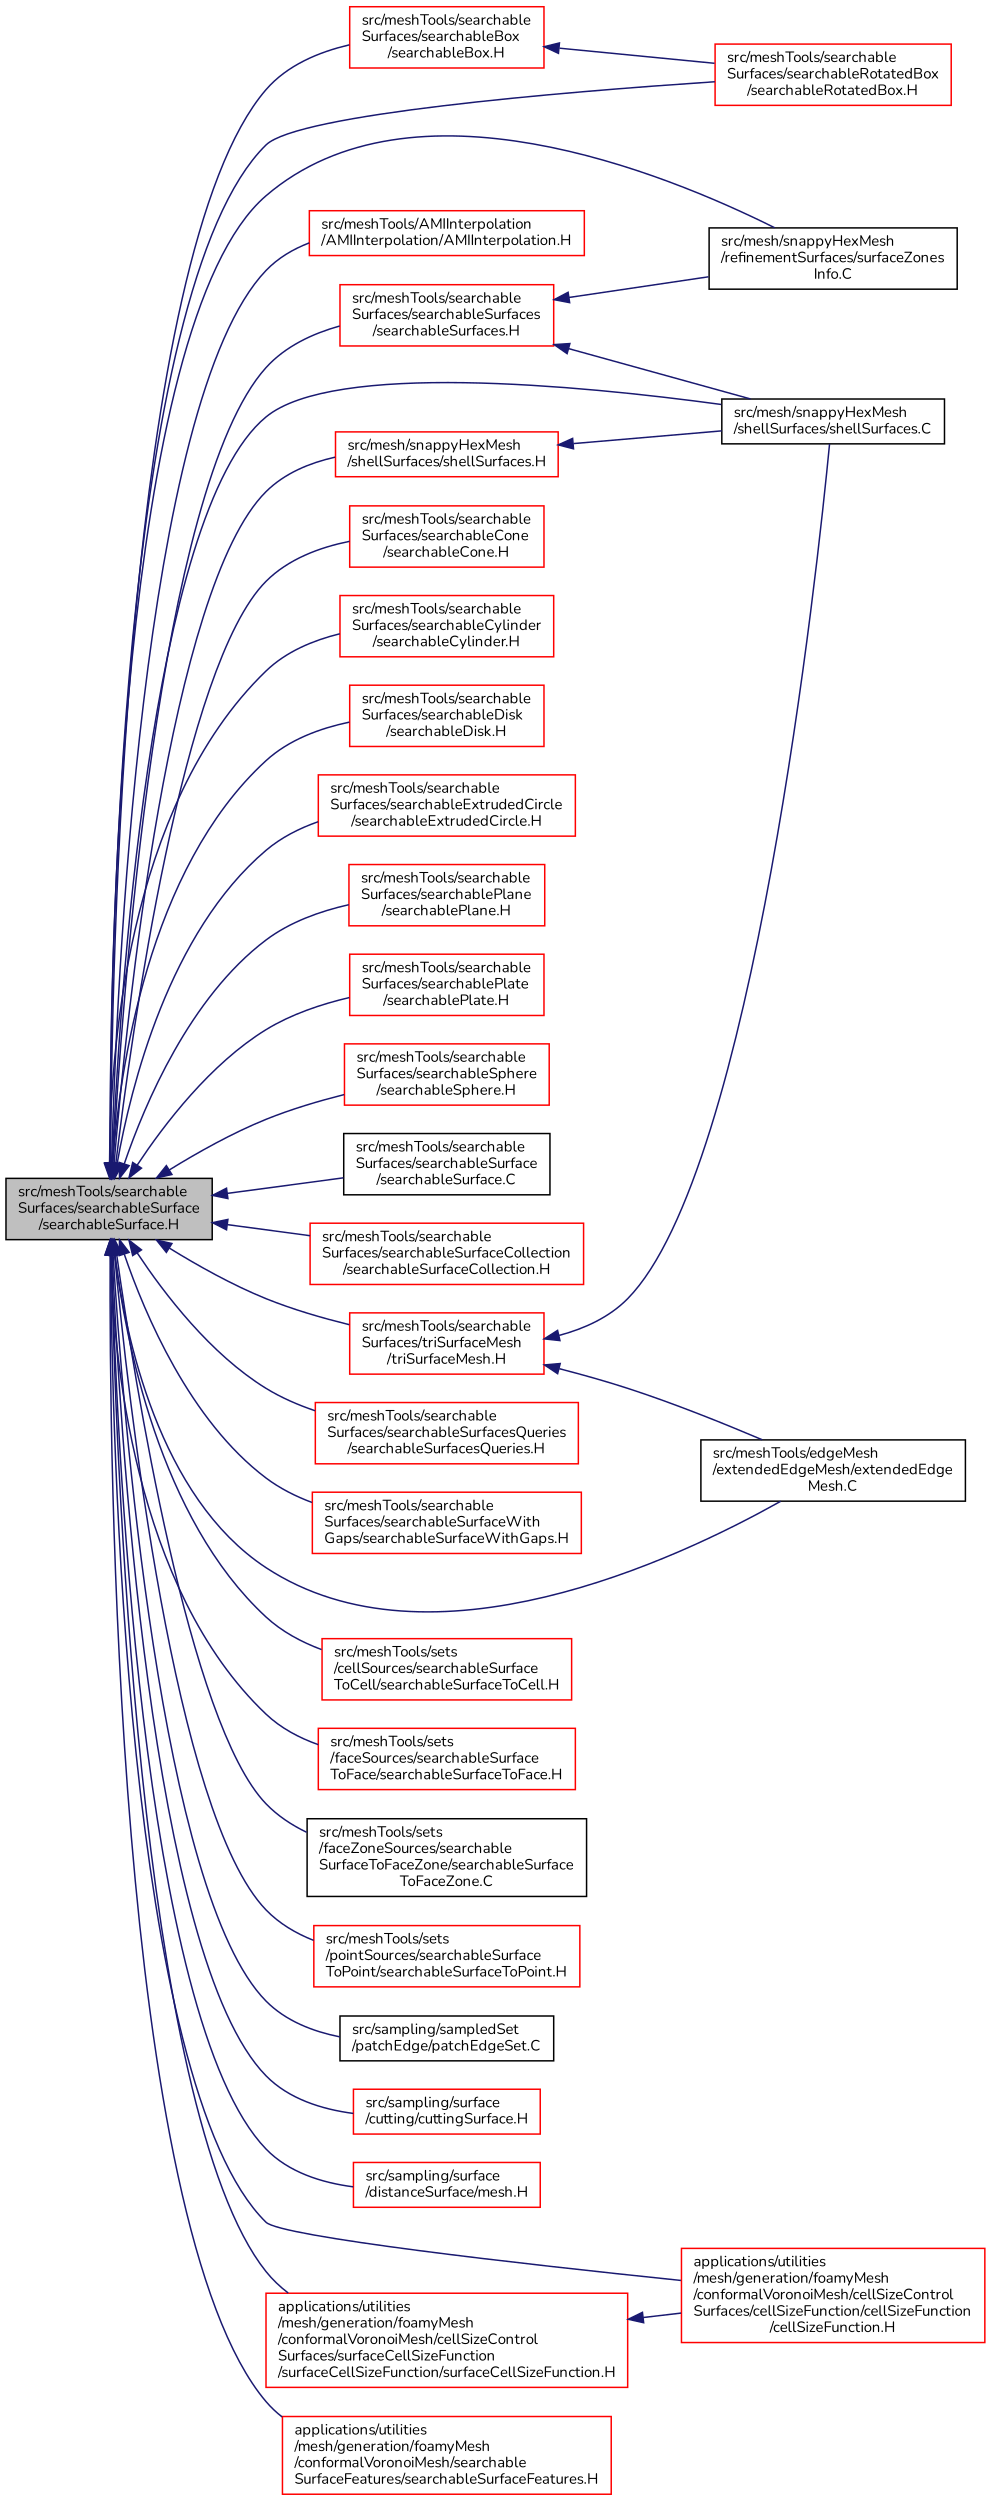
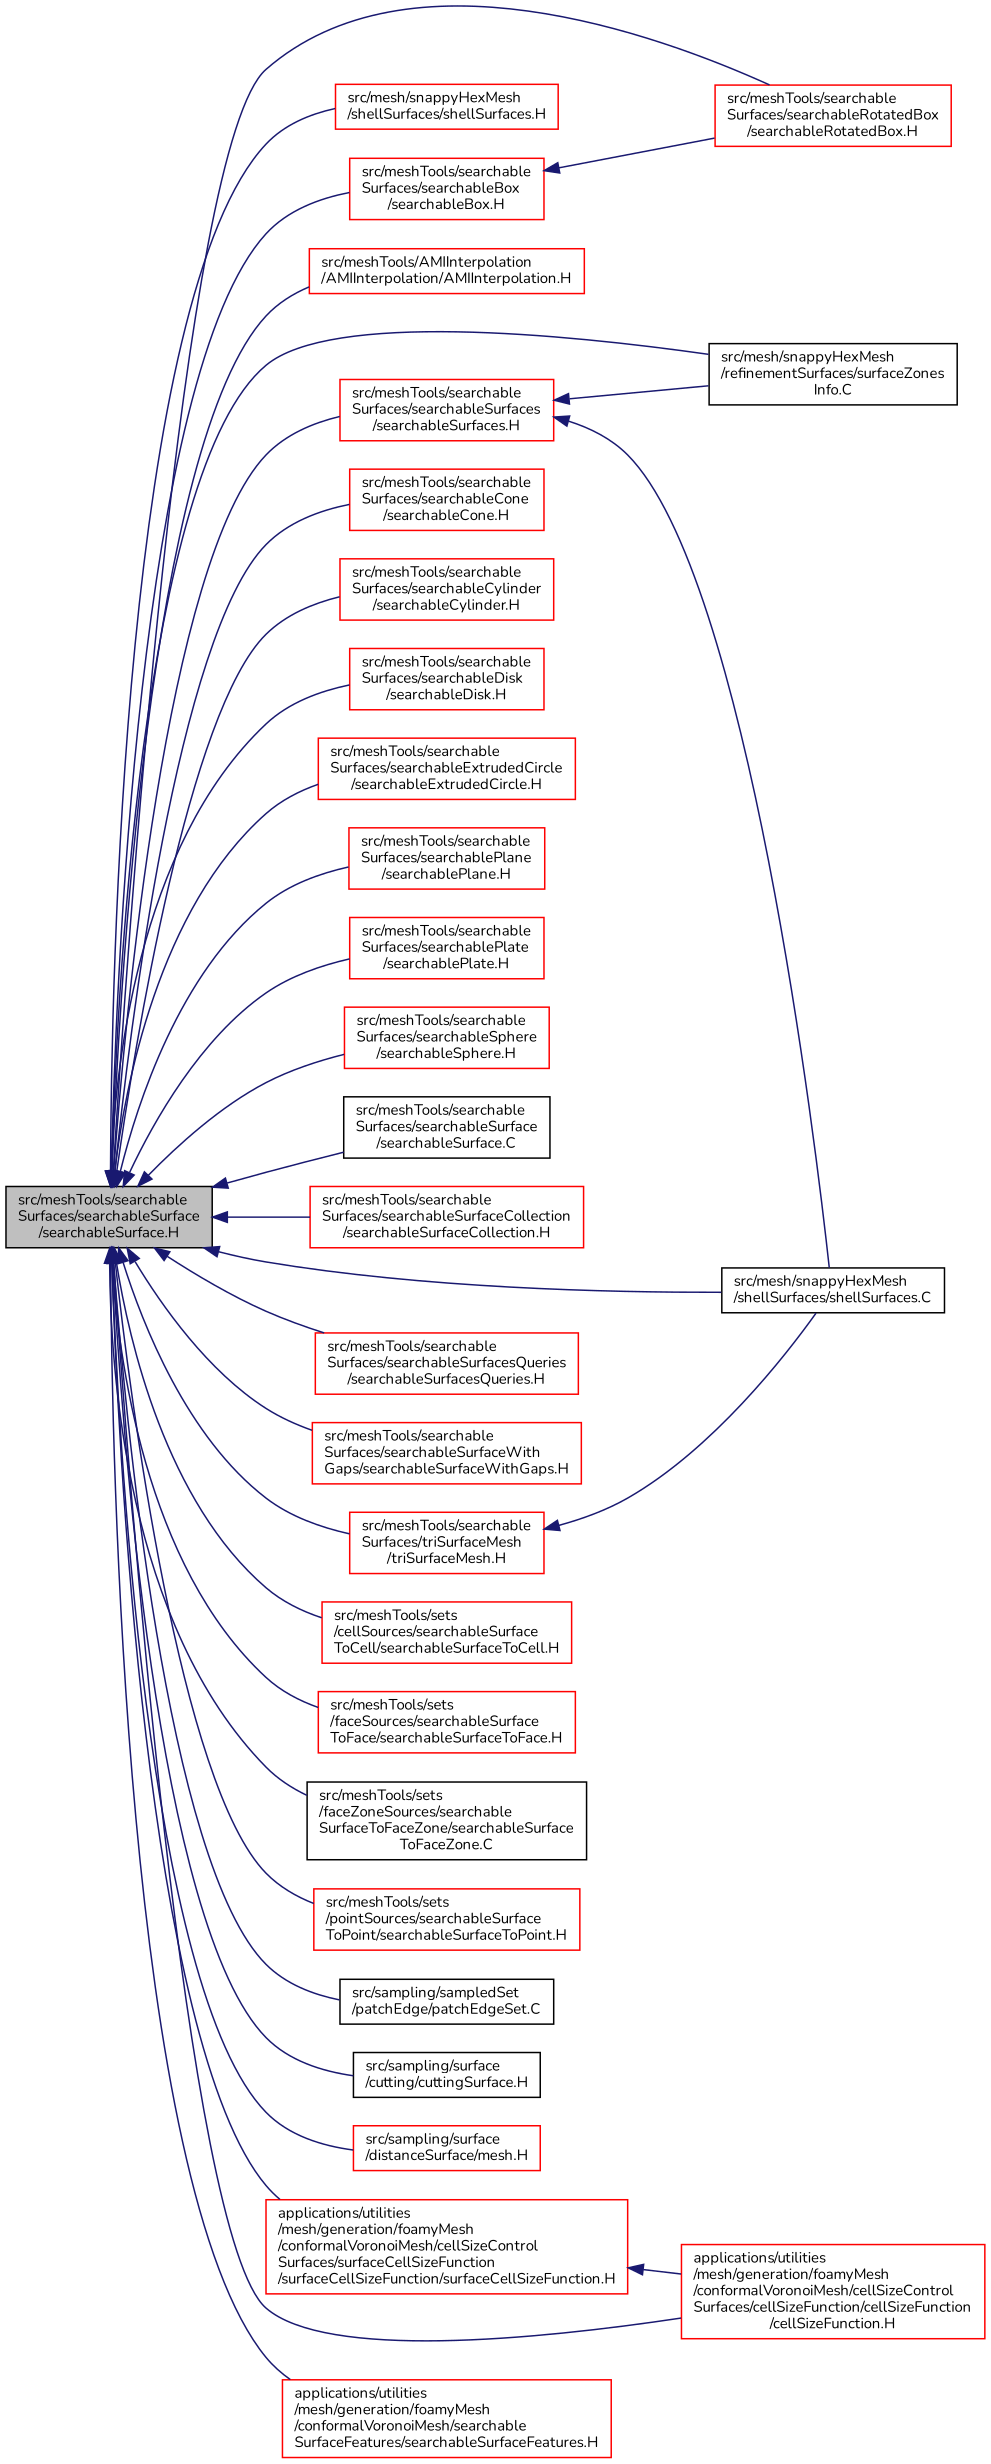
edge "src/mesh/snappyHexMesh /shellSurfaces/shellSurfaces.C" -> "src/mesh/snappyHexMesh /shellSurfaces/shellSurfaces.H": removed
node "src/meshTools/edgeMesh /extendedEdgeMesh/extendedEdge Mesh.C": removed
node "src/sampling/surface /cutting/cuttingSurface.H": color red -> black
